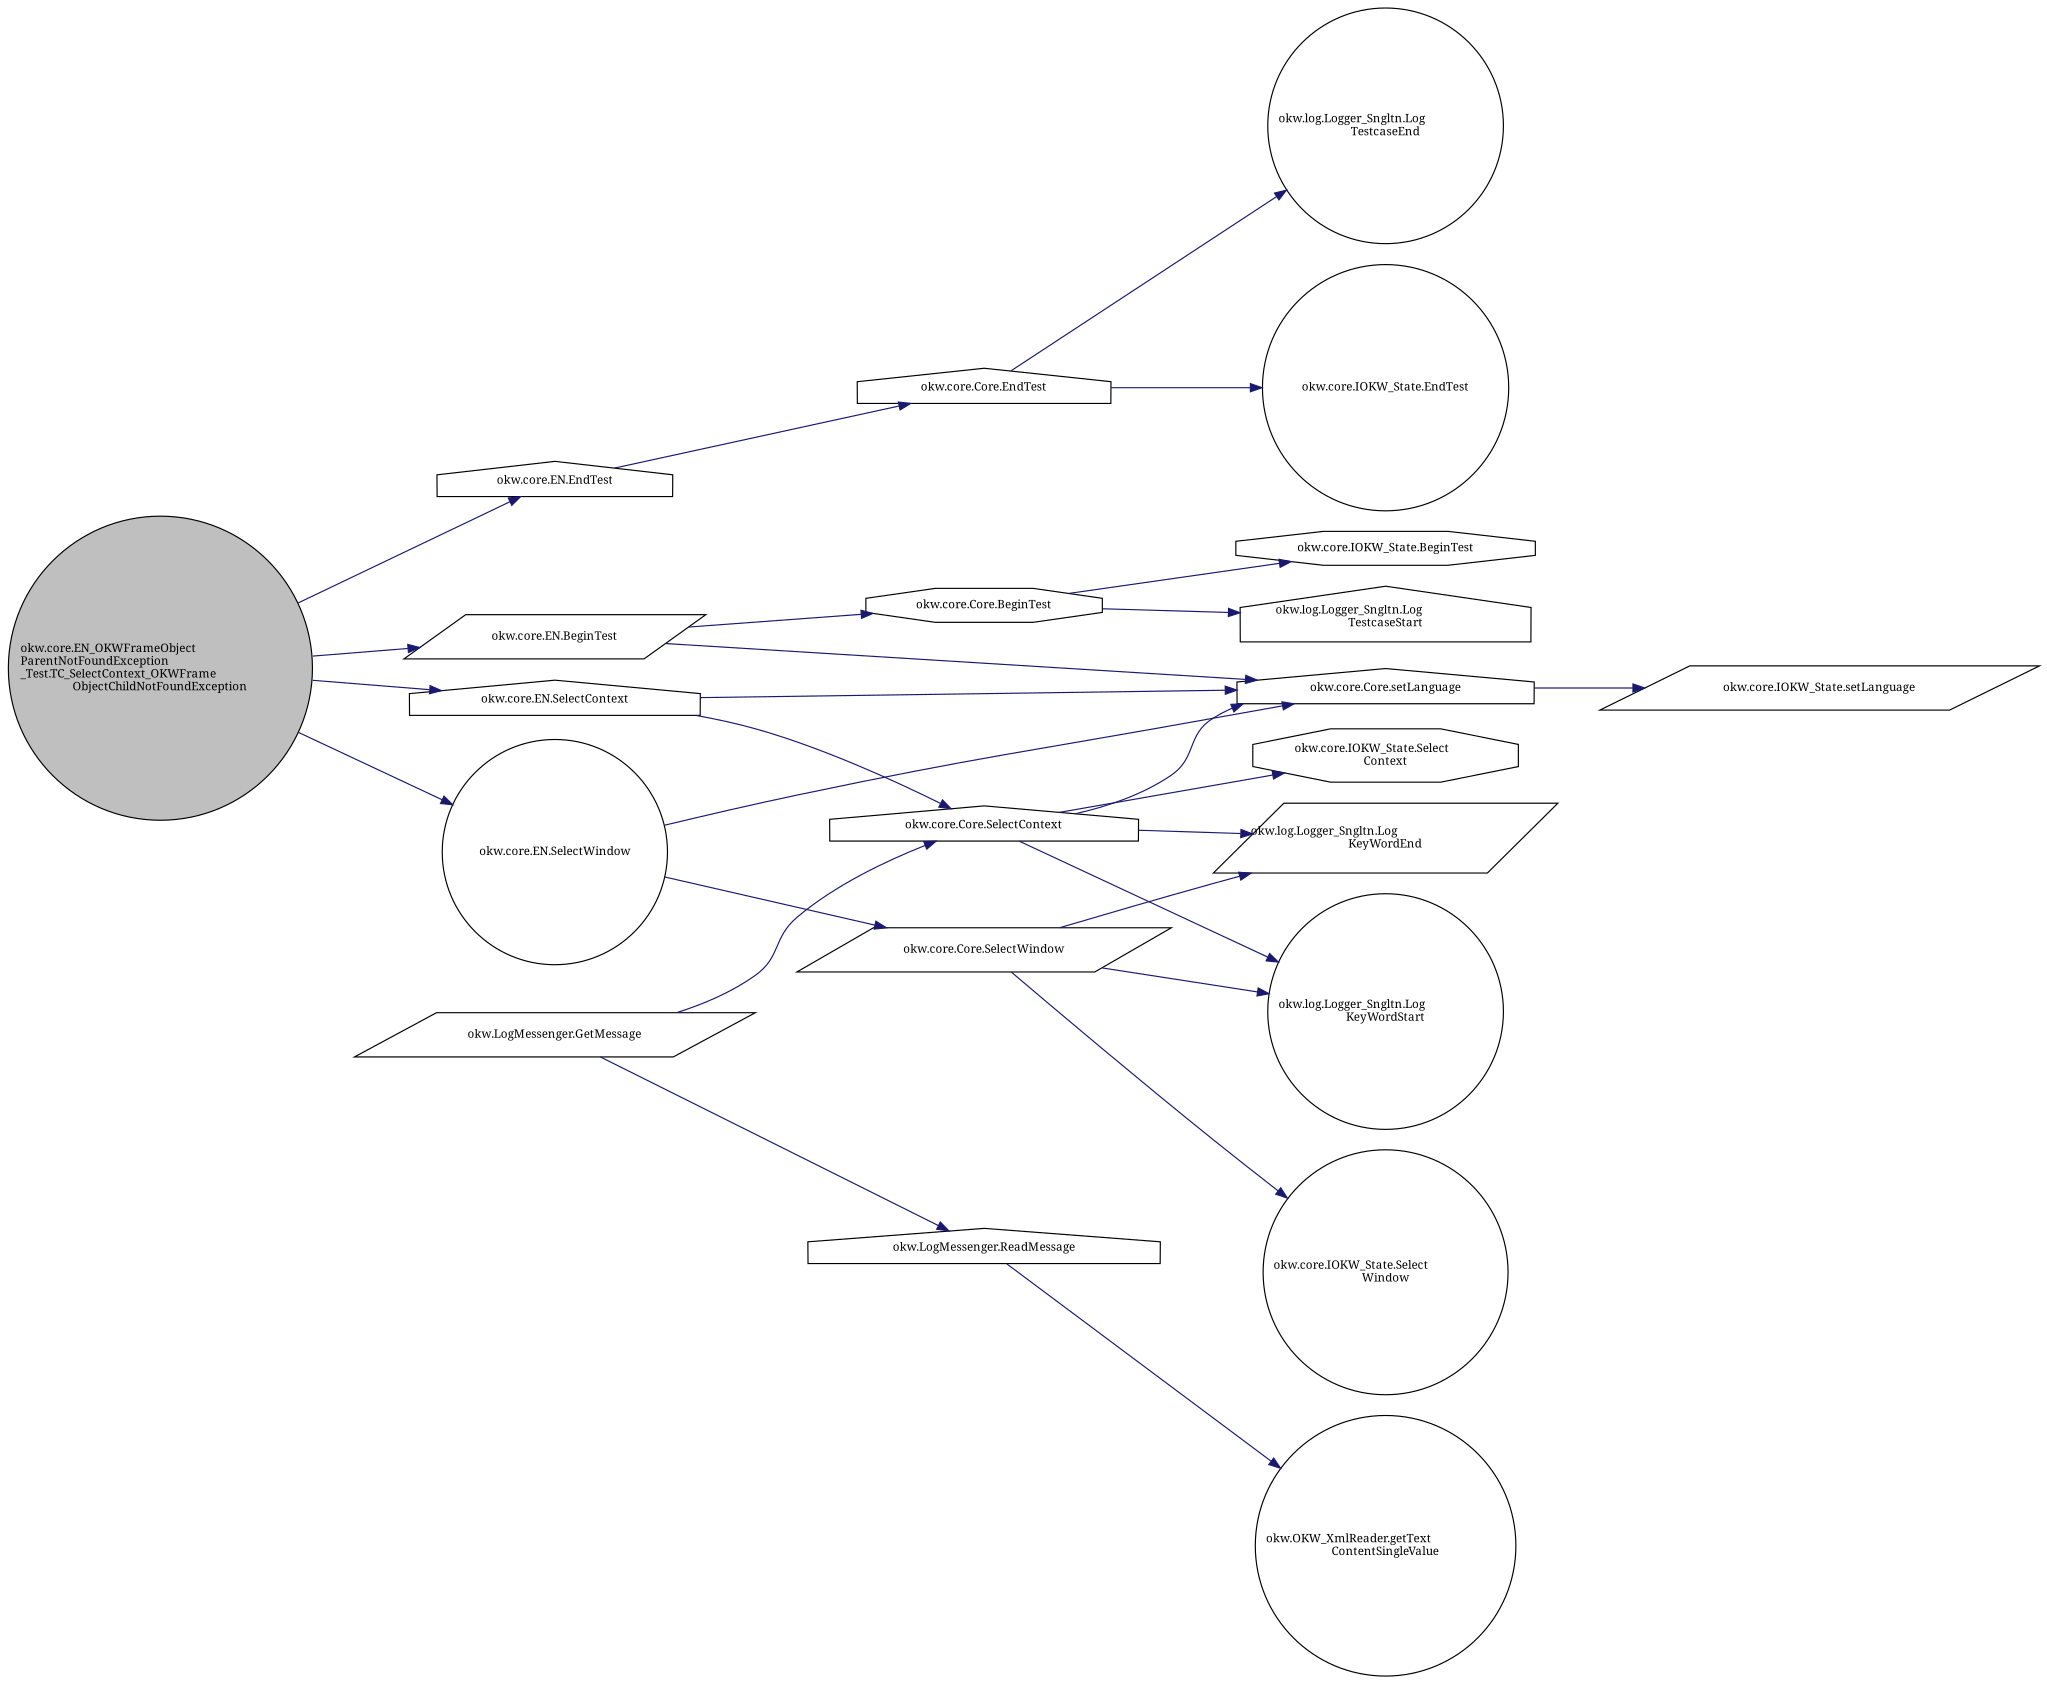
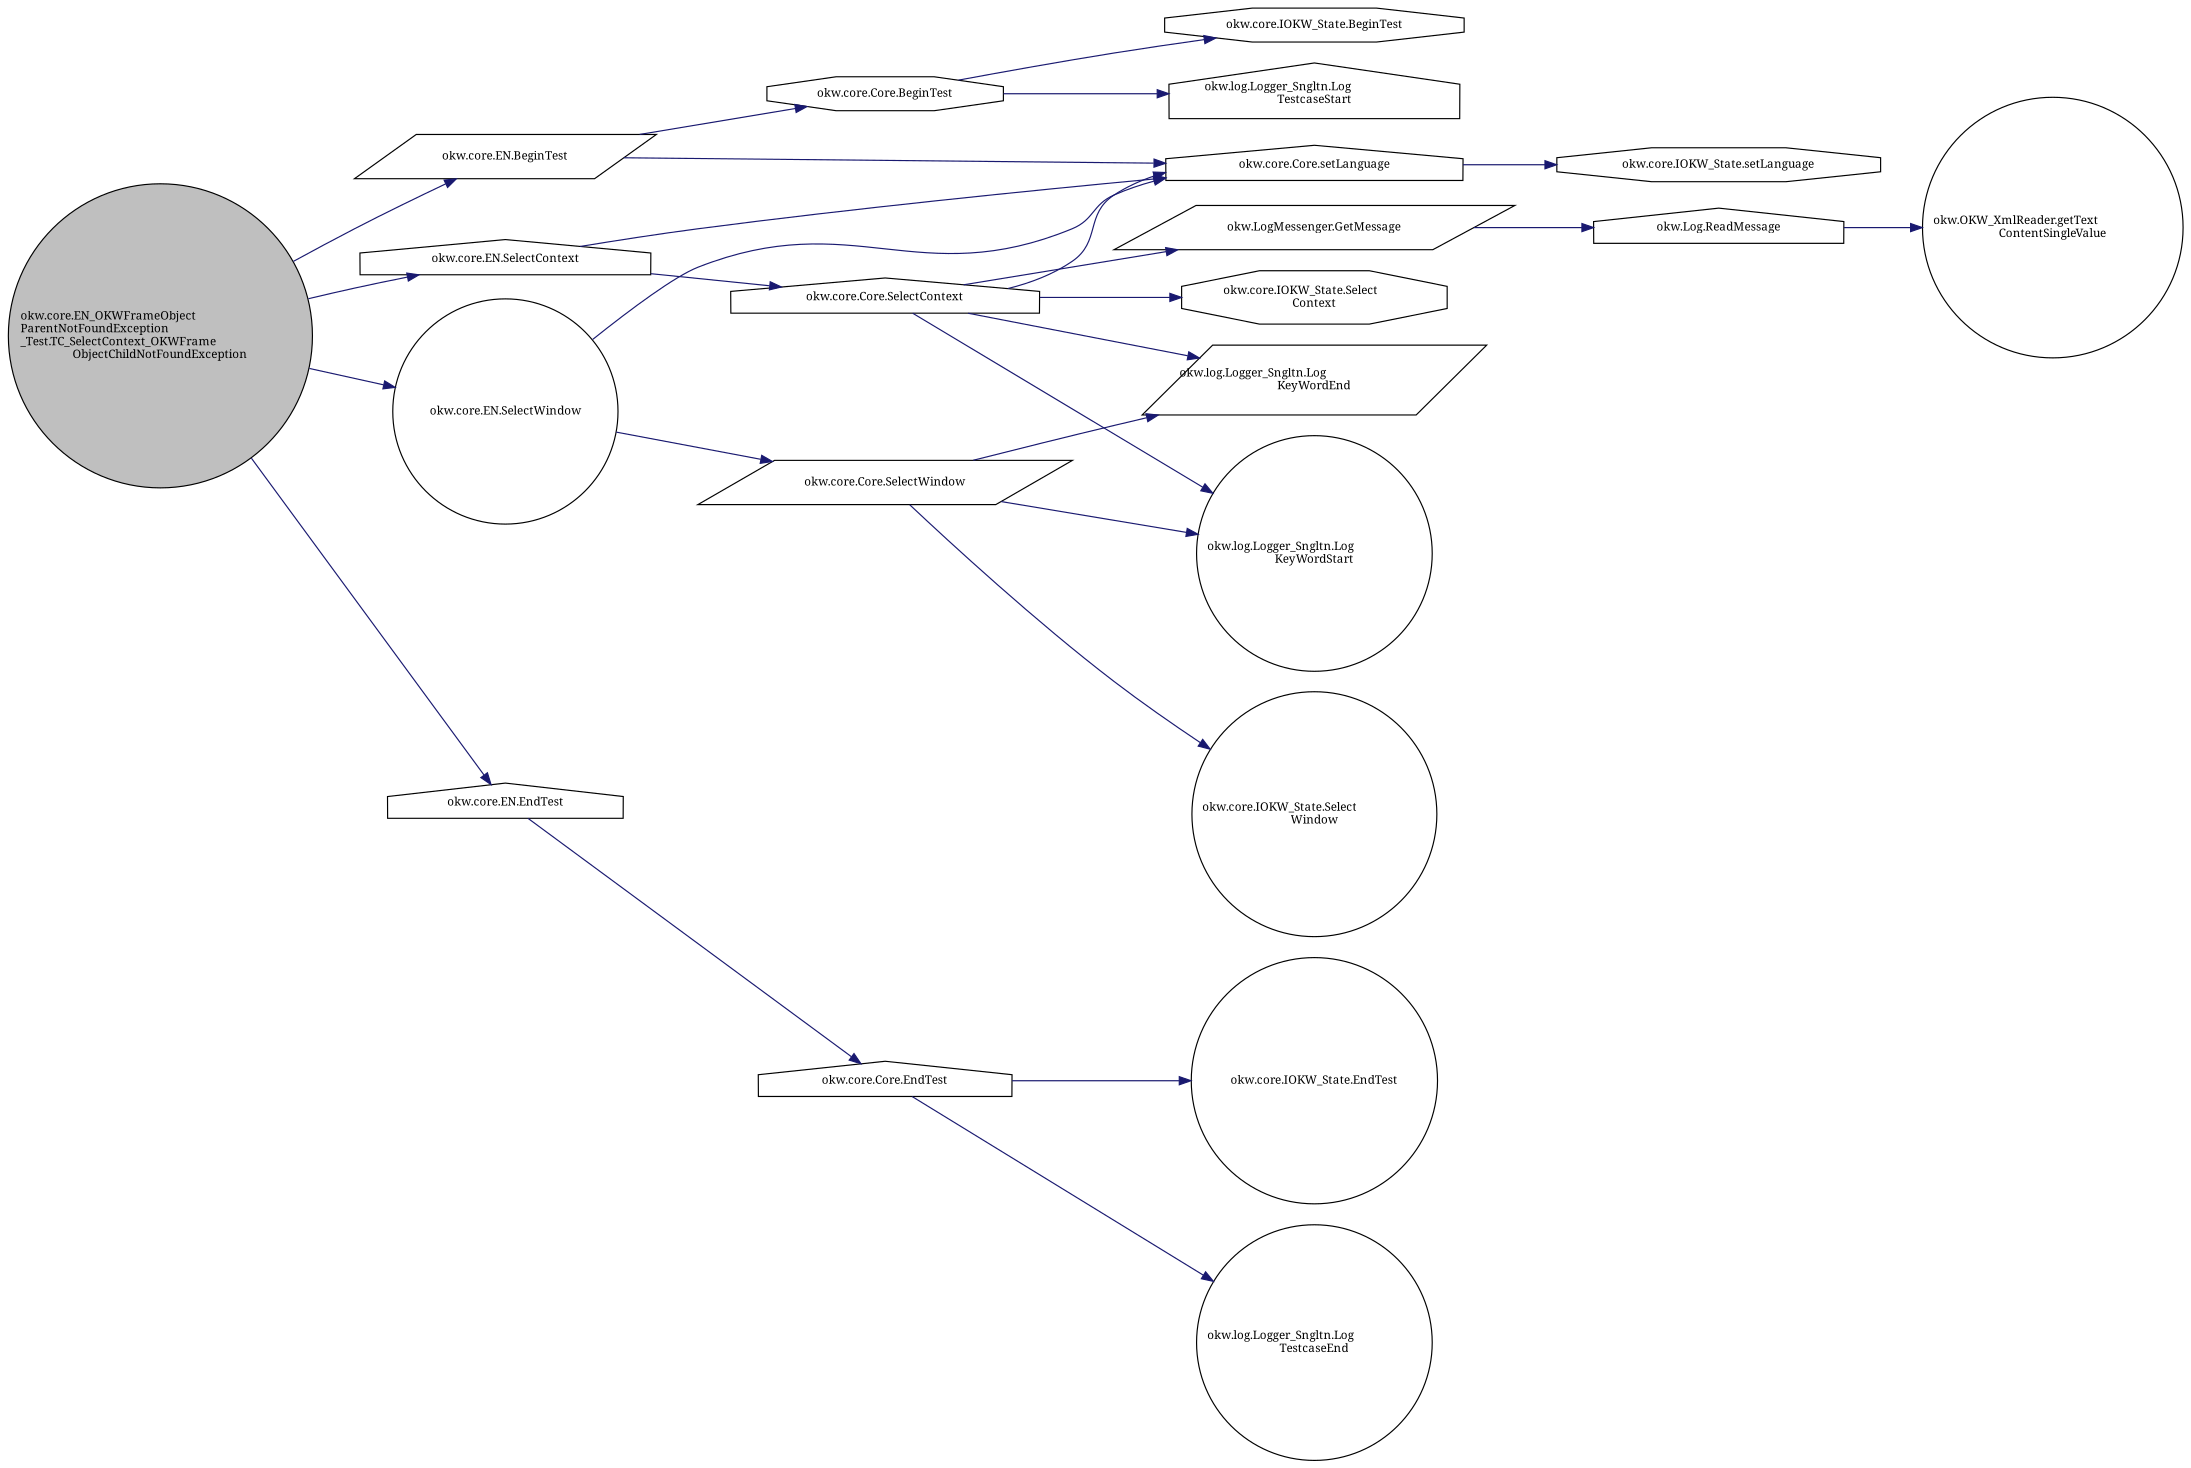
node "okw.core.IOKW_State.setLanguage": shape parallelogram -> octagon
edge "okw.LogMessenger.GetMessage" -> "okw.core.Core.SelectContext": reversed
node "okw.LogMessenger.ReadMessage": label "okw.LogMessenger.ReadMessage" -> "okw.Log.ReadMessage"
